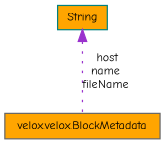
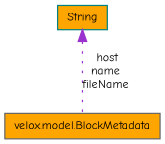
node "velox.velox.BlockMetadata": label "velox.velox.BlockMetadata" -> "velox.model.BlockMetadata"
